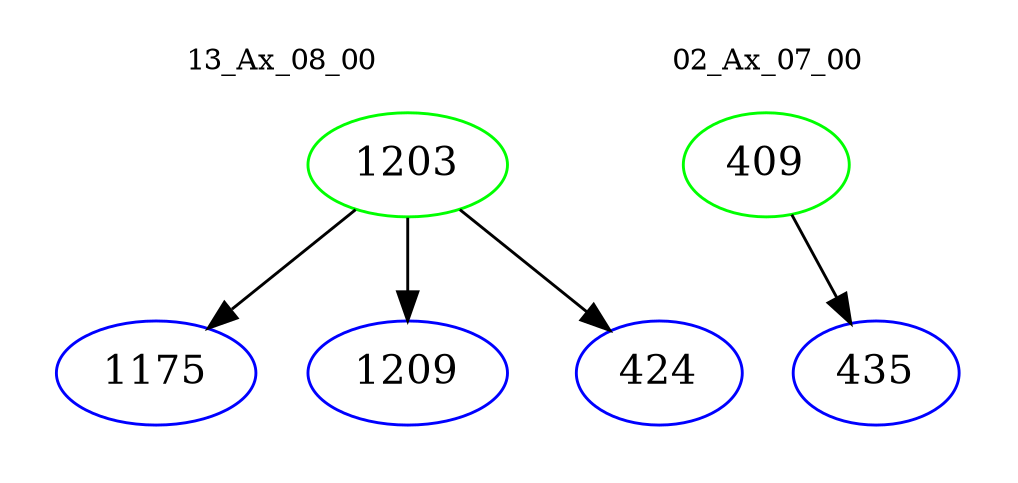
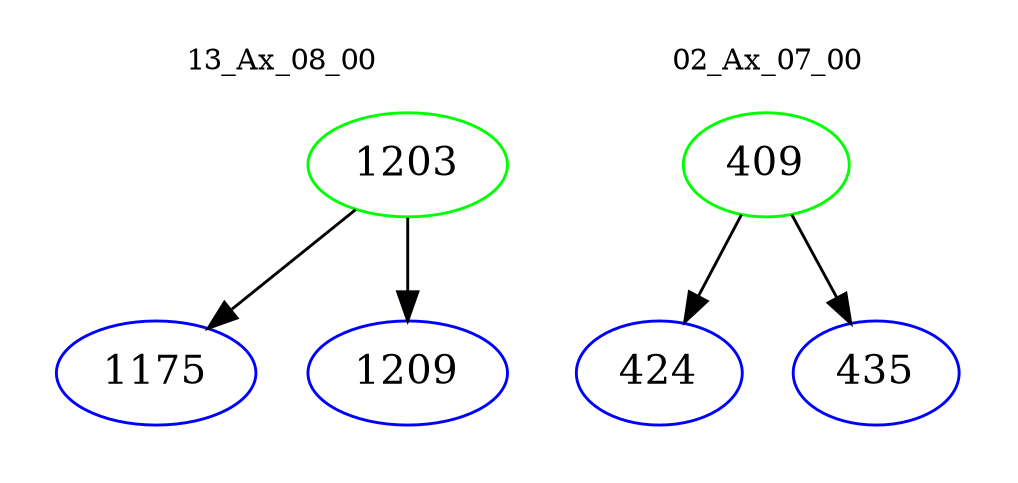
edge "1203" -> "424": now "409" -> "424"
